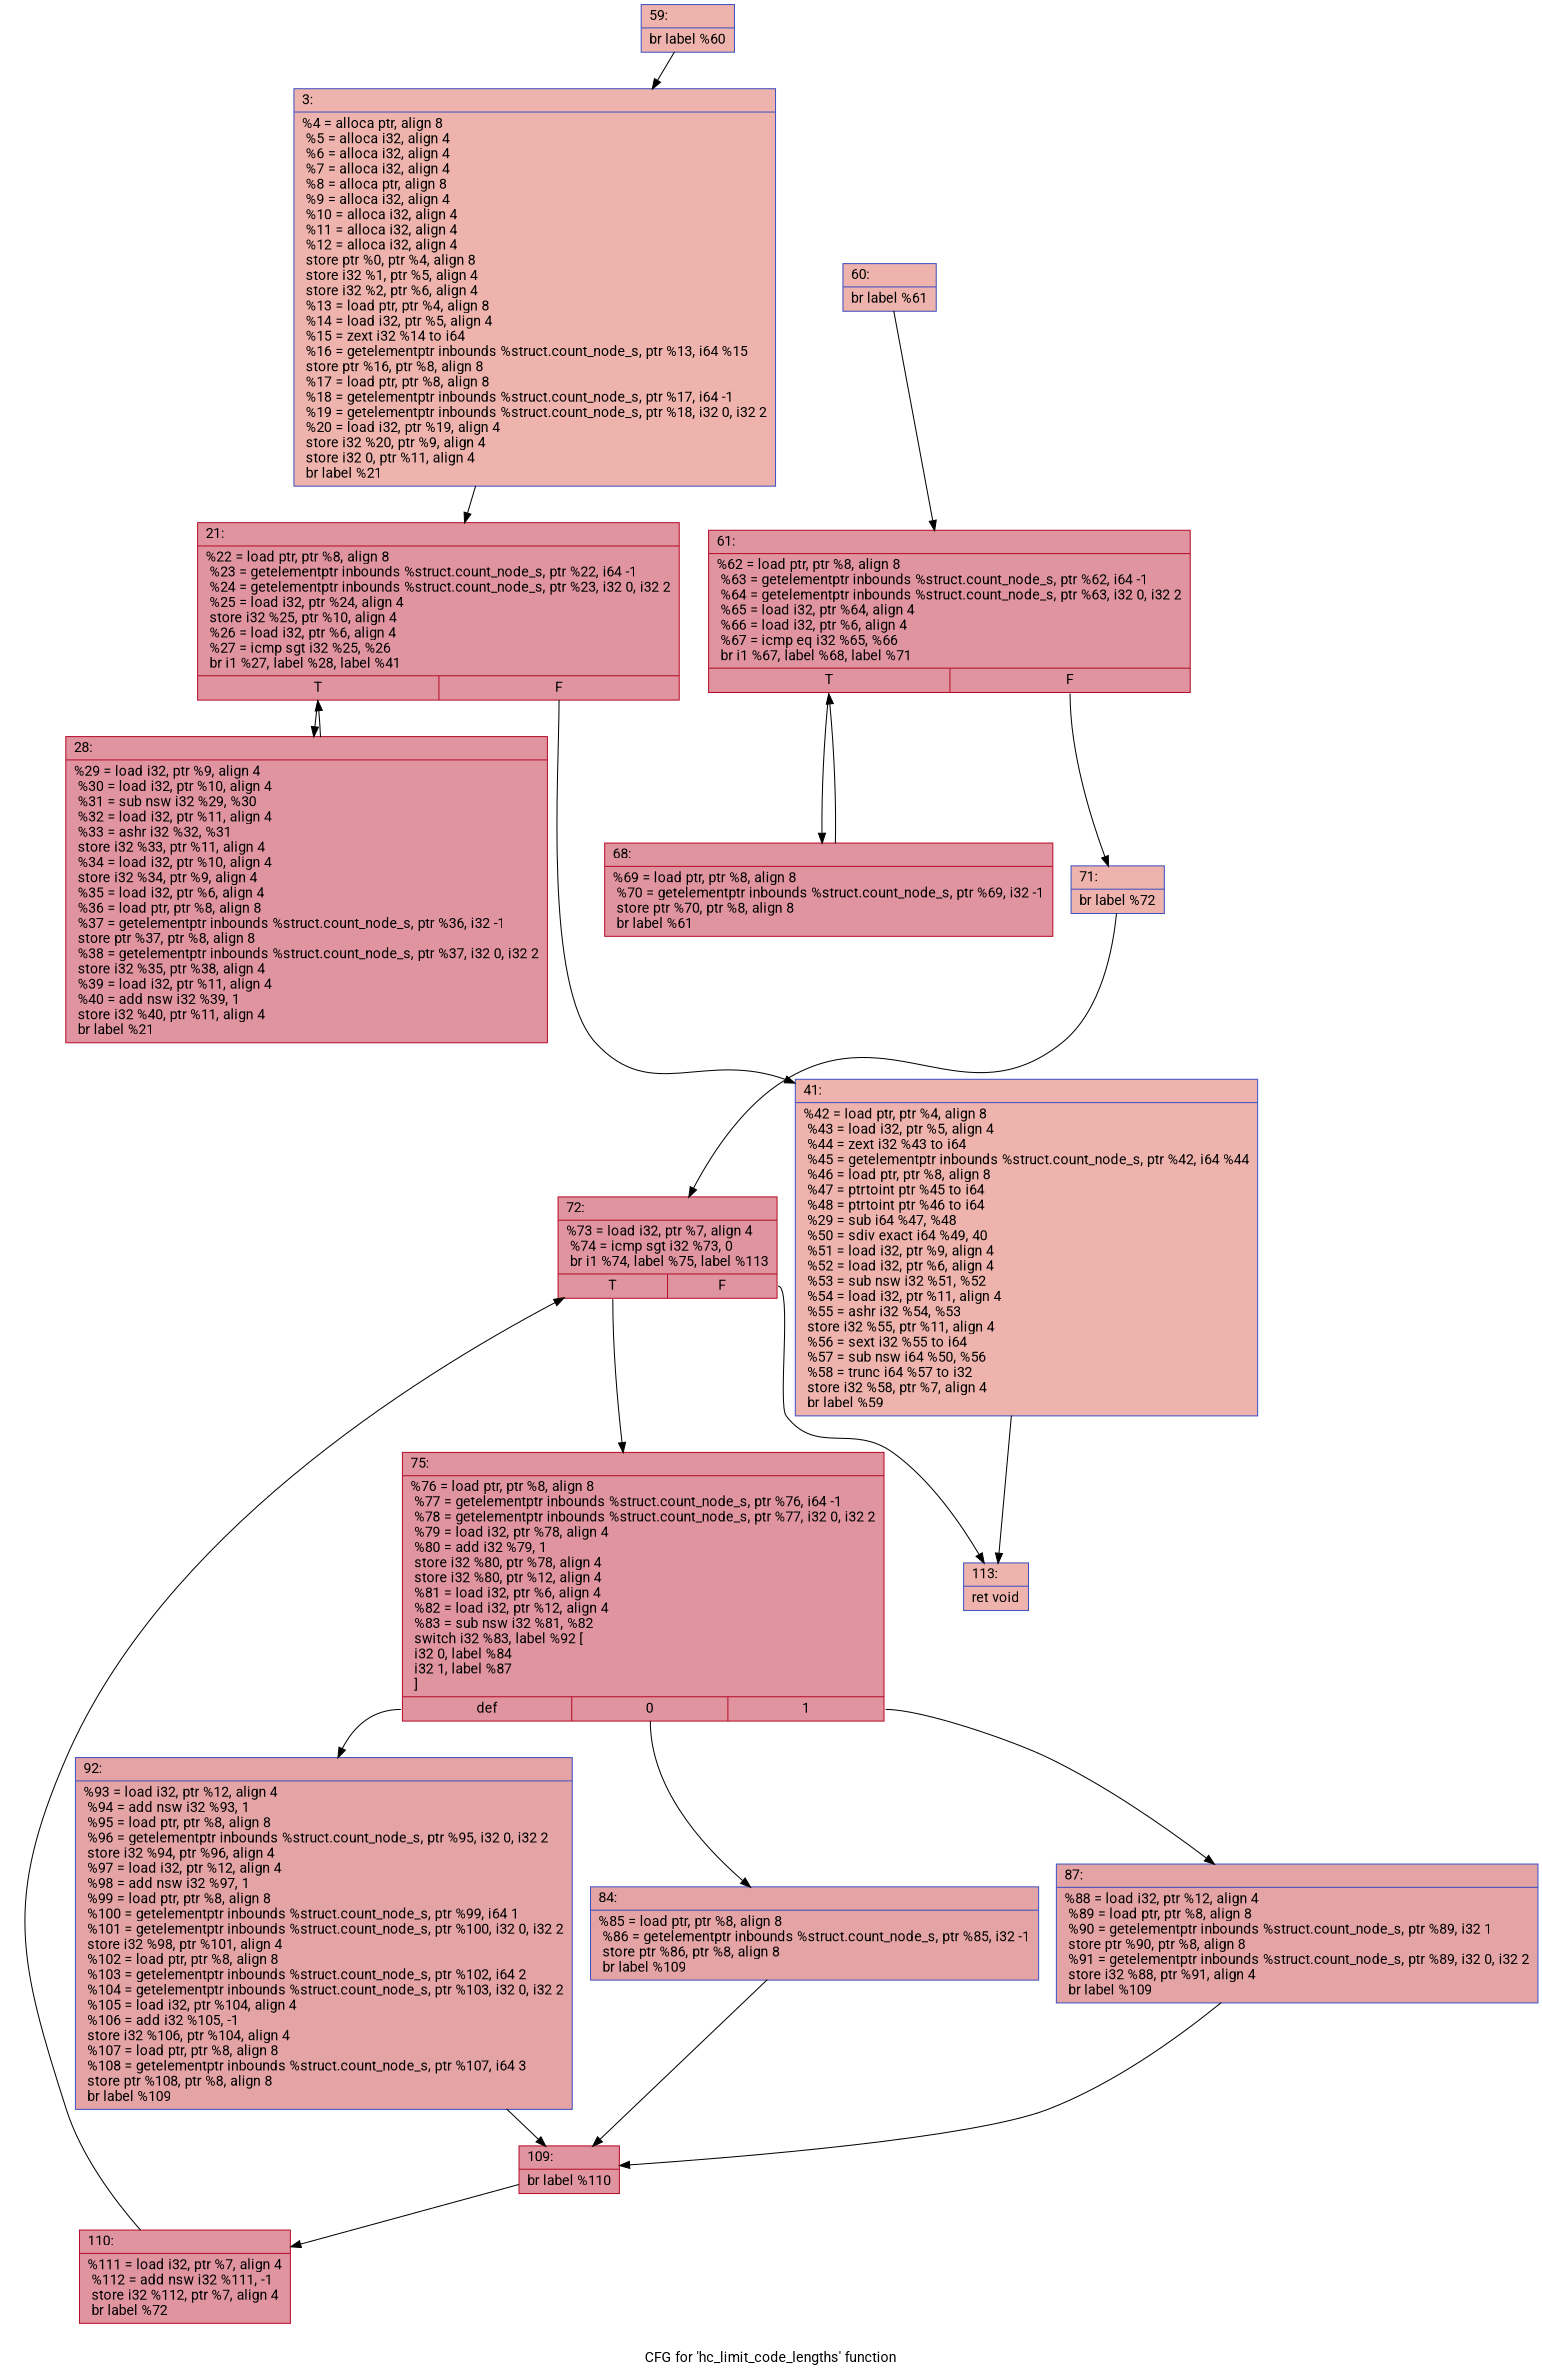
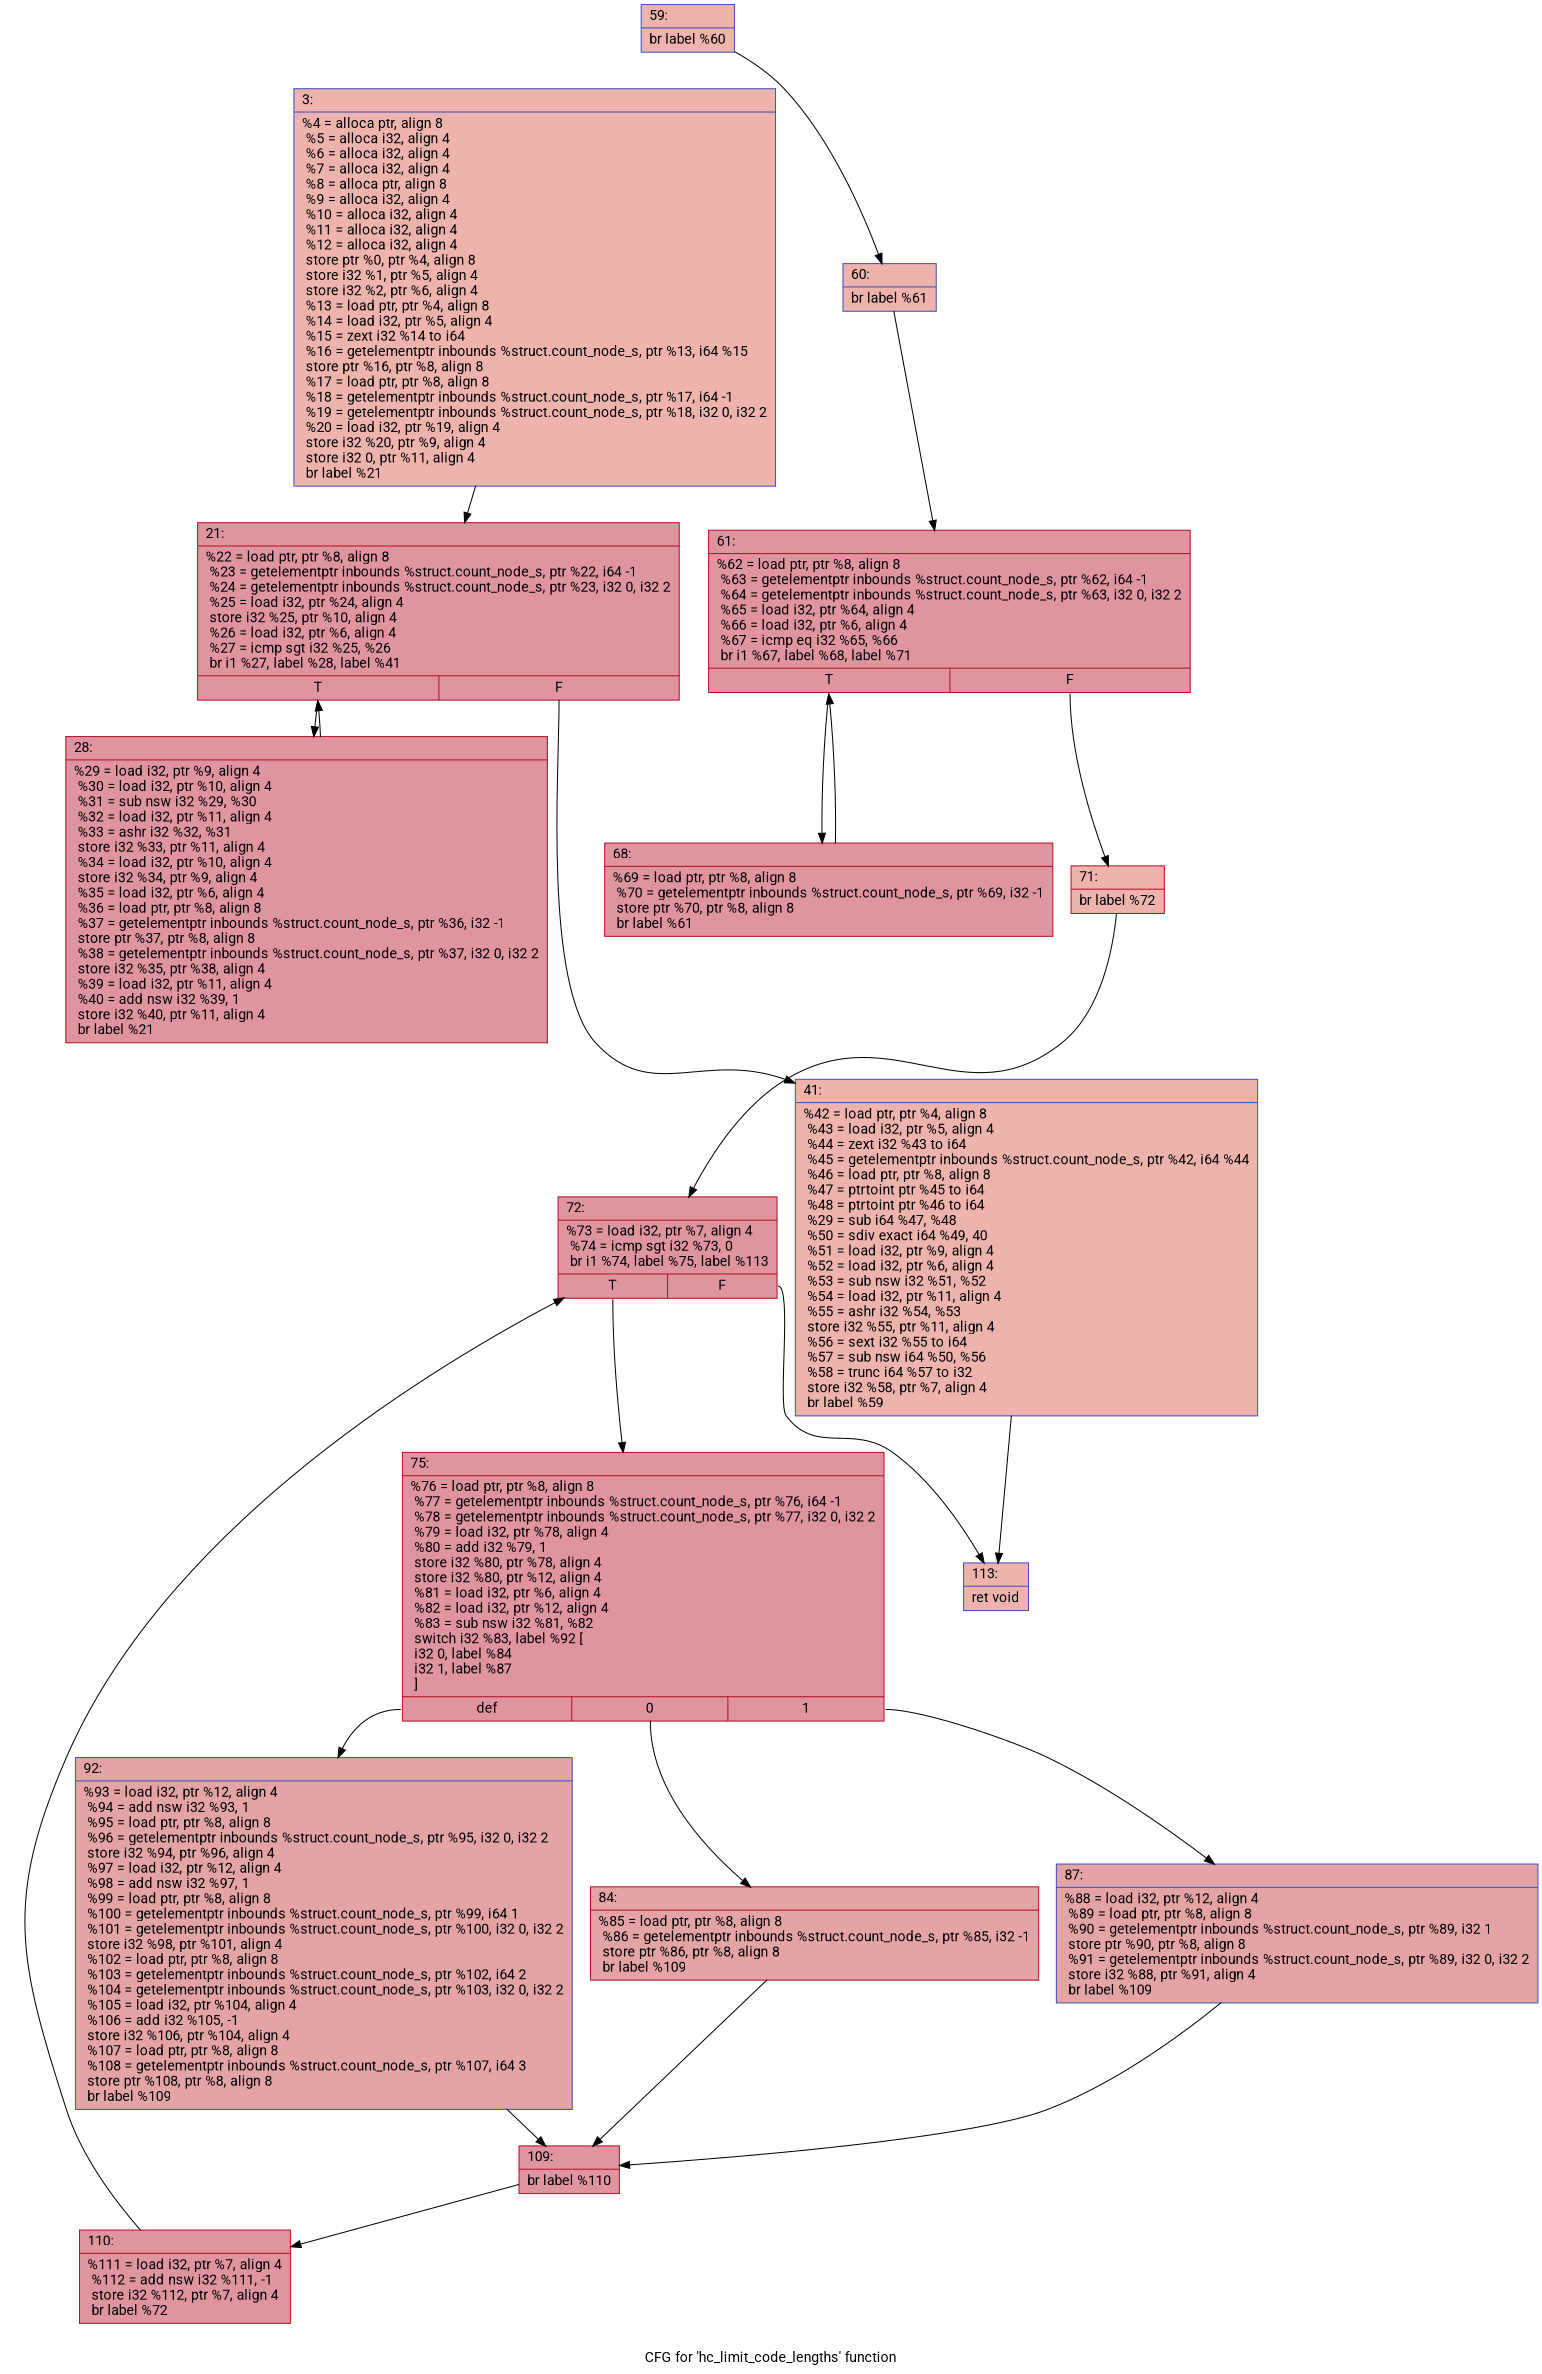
edge "59:" -> "3:": now "59:" -> "60:"
node "71:": color #3d50c3ff -> #b70d28ff
node "84:": color #3d50c3ff -> #b70d28ff
